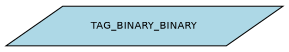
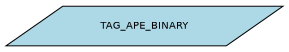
node "TAG_BINARY_BINARY": label "TAG_BINARY_BINARY" -> "TAG_APE_BINARY"
